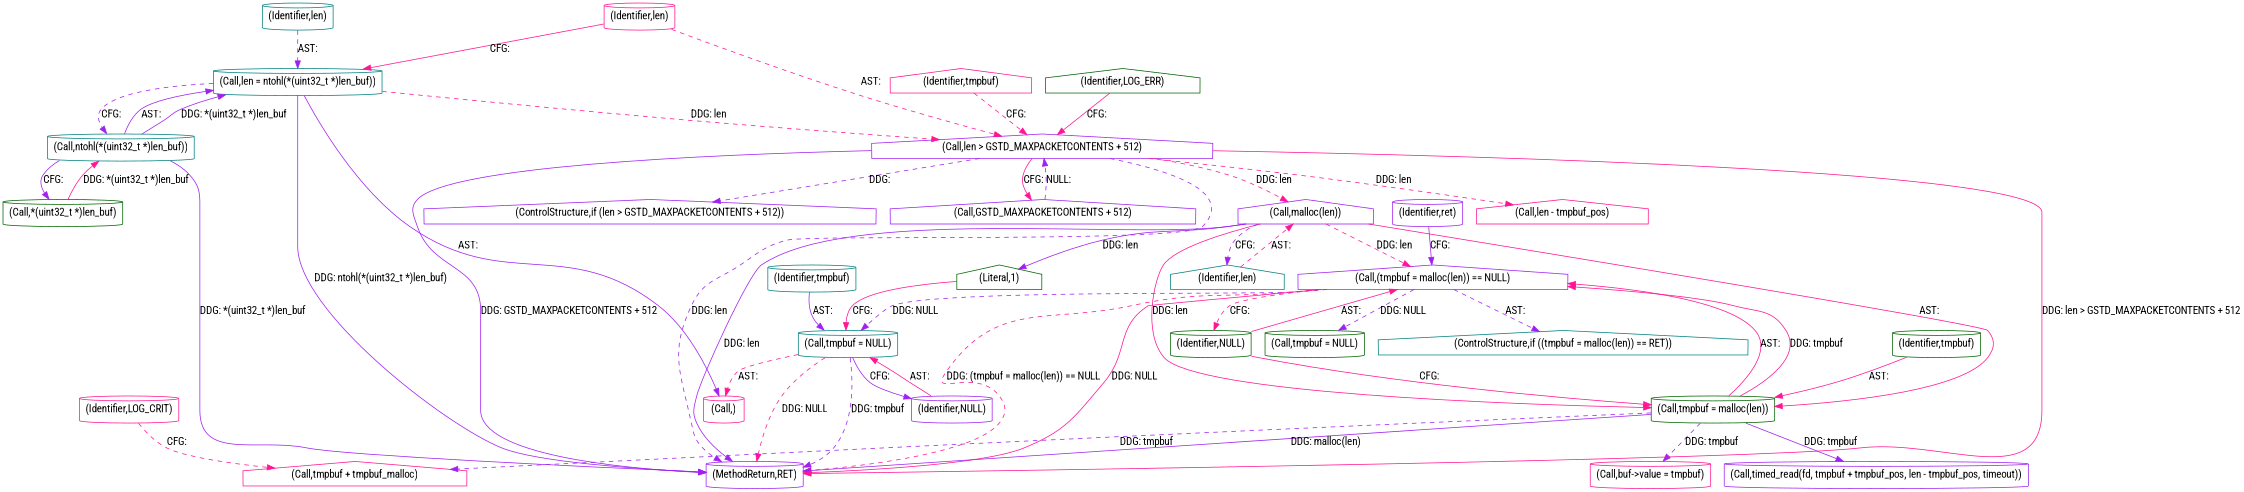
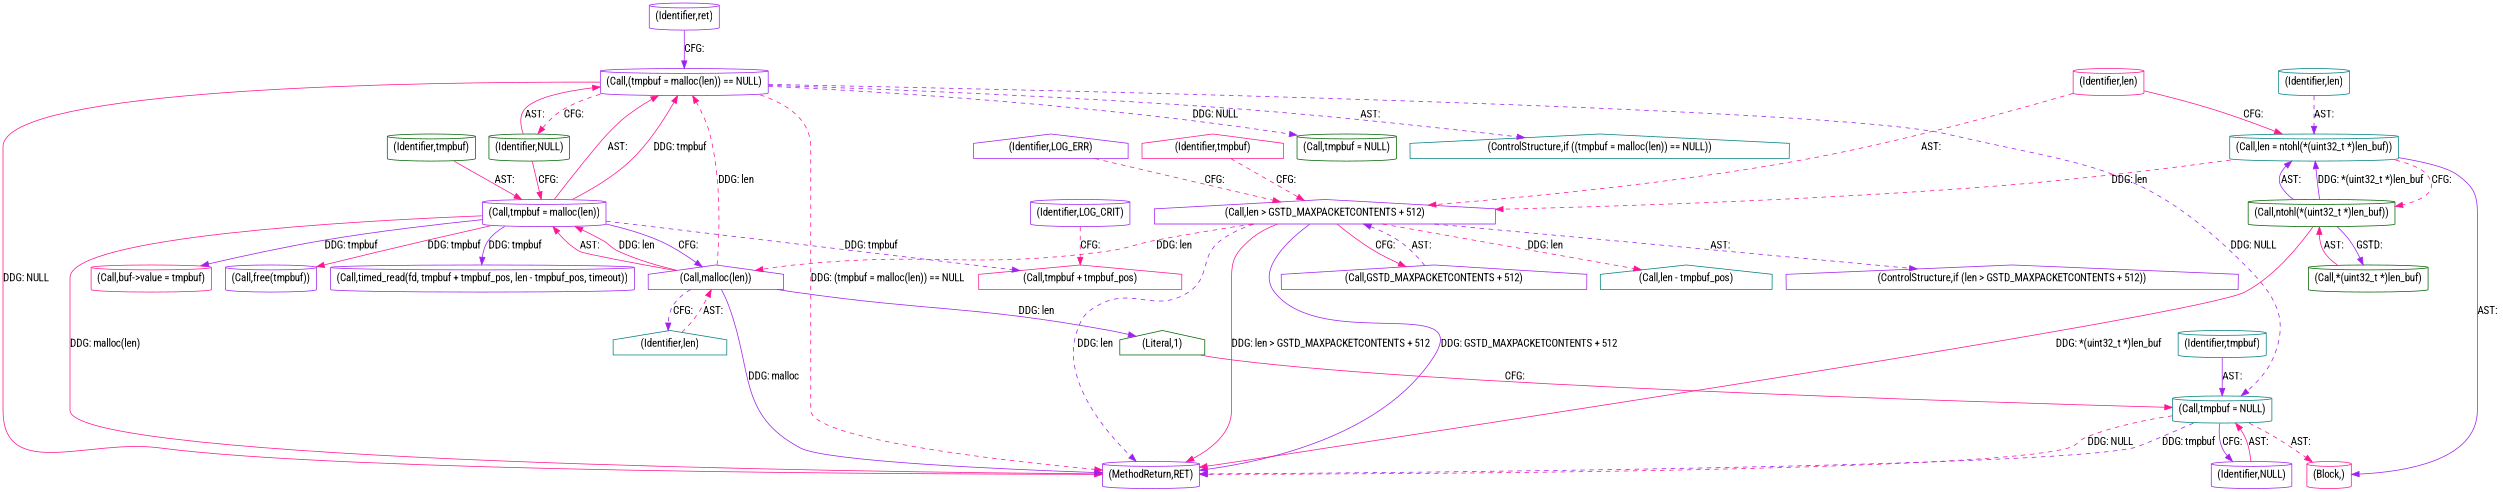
node "(Identifier,LOG_ERR)": color darkgreen -> purple
edge "(Call,len = ntohl(*(uint32_t *)len_buf))" -> "(Call,ntohl(*(uint32_t *)len_buf))": color purple -> deeppink
edge "(Identifier,LOG_ERR)" -> "(Call,len > GSTD_MAXPACKETCONTENTS + 512)": style solid -> dashed
node "(Call,ntohl(*(uint32_t *)len_buf))": color teal -> darkgreen
edge "(Call,ntohl(*(uint32_t *)len_buf))" -> "(Call,*(uint32_t *)len_buf)": label "CFG: " -> "GSTD: "
edge "(Call,*(uint32_t *)len_buf)" -> "(Call,ntohl(*(uint32_t *)len_buf))": label "DDG: *(uint32_t *)len_buf" -> "AST: "
edge "(Call,len > GSTD_MAXPACKETCONTENTS + 512)" -> "(ControlStructure,if (len > GSTD_MAXPACKETCONTENTS + 512))": label "DDG: " -> "AST: "
edge "(Call,GSTD_MAXPACKETCONTENTS + 512)" -> "(Call,len > GSTD_MAXPACKETCONTENTS + 512)": label "NULL: " -> "AST: "
node "(Call,len - tmpbuf_pos)": color deeppink -> teal
edge "(Call,tmpbuf = malloc(len))" -> "(Call,malloc(len))": added, label "CFG:"
node "(Call,free(tmpbuf))": added
node "(Call,(tmpbuf = malloc(len)) == NULL)": shape house -> cylinder
edge "(Call,malloc(len))" -> "(MethodReturn,RET)": label "DDG: len" -> "DDG: malloc"
node "(ControlStructure,if ((tmpbuf = malloc(len)) == RET))": label "(ControlStructure,if ((tmpbuf = malloc(len)) == RET))" -> "(ControlStructure,if ((tmpbuf = malloc(len)) == NULL))"
edge "(Call,len = ntohl(*(uint32_t *)len_buf))" -> "(MethodReturn,RET)": removed, label "DDG: ntohl(*(uint32_t *)len_buf)"
node "(Identifier,LOG_CRIT)": color deeppink -> purple
node "(Call,)": label "(Call,)" -> "(Block,)"
node "(Call,tmpbuf = malloc(len))": color darkgreen -> purple
edge "(Call,tmpbuf = malloc(len))" -> "(Call,buf->value = tmpbuf)": style dashed -> solid
edge "(Call,tmpbuf = malloc(len))" -> "(MethodReturn,RET)": color purple -> deeppink
edge "(Call,ntohl(*(uint32_t *)len_buf))" -> "(MethodReturn,RET)": color purple -> deeppink
node "(Call,tmpbuf + tmpbuf_malloc)": label "(Call,tmpbuf + tmpbuf_malloc)" -> "(Call,tmpbuf + tmpbuf_pos)"
